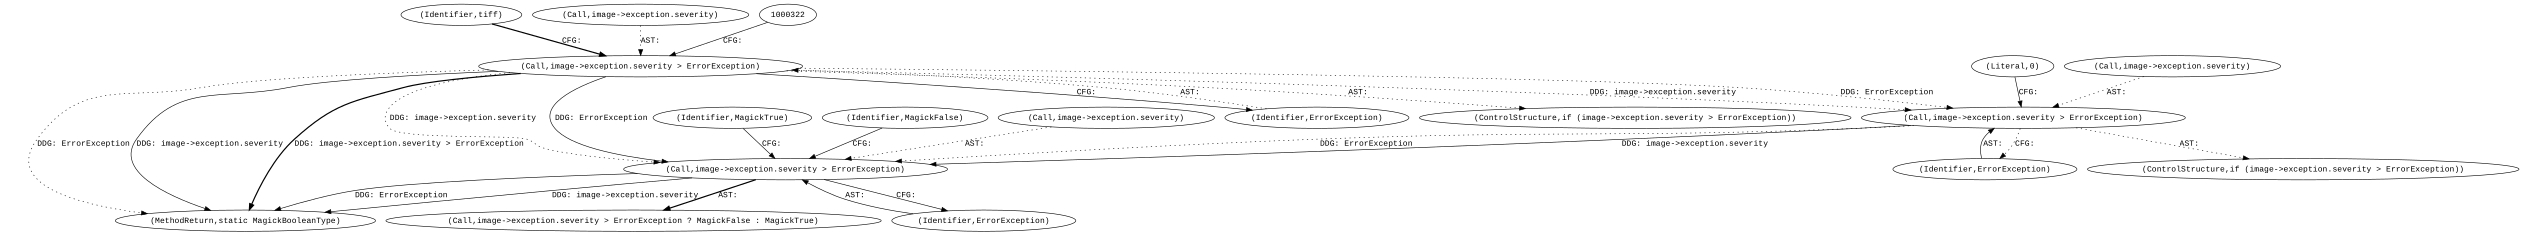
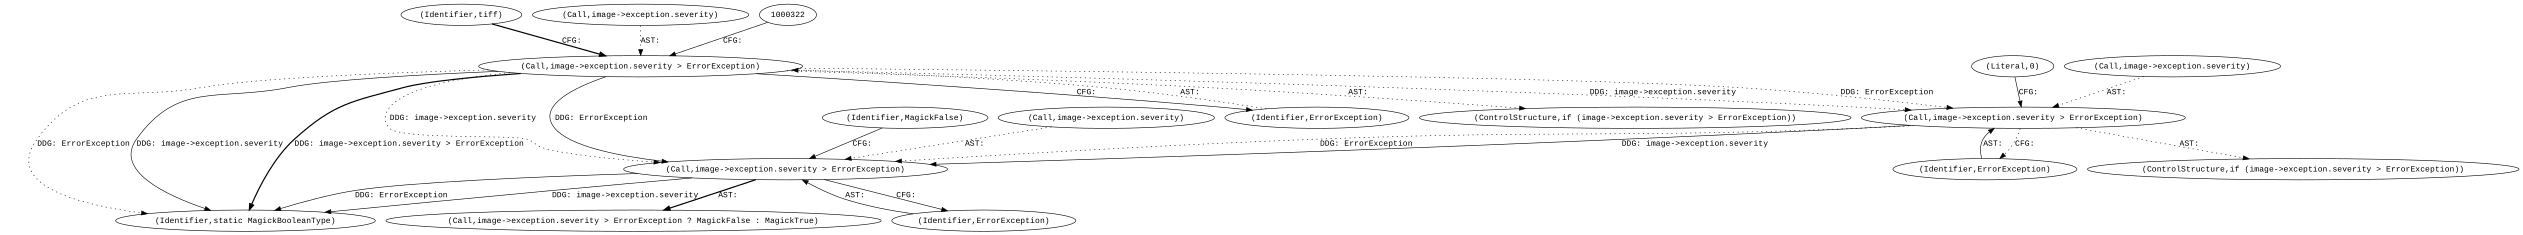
node "(Identifier,MagickTrue)": removed
node "(MethodReturn,static MagickBooleanType)": label "(MethodReturn,static MagickBooleanType)" -> "(Identifier,static MagickBooleanType)"
